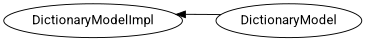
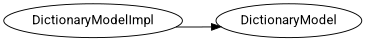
edge "DictionaryModel" -> "DictionaryModelImpl": reversed
